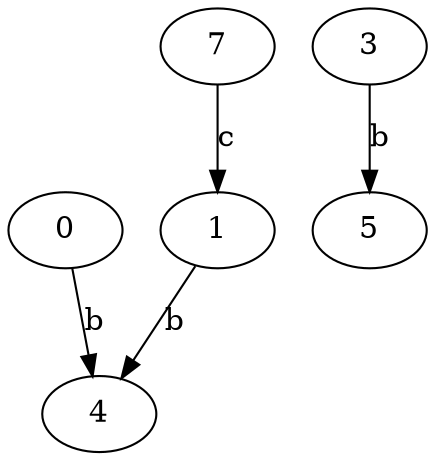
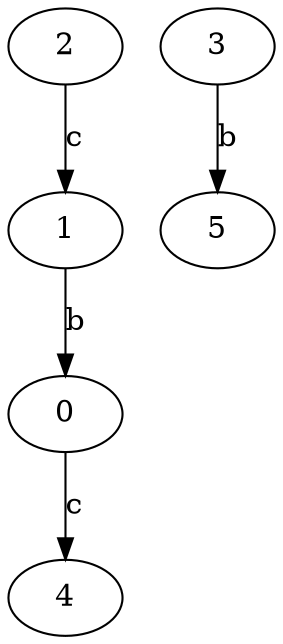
node "7": label "7" -> "2"
edge "1" -> "4": now "1" -> "0"
edge "0" -> "4": label "b" -> "c"
